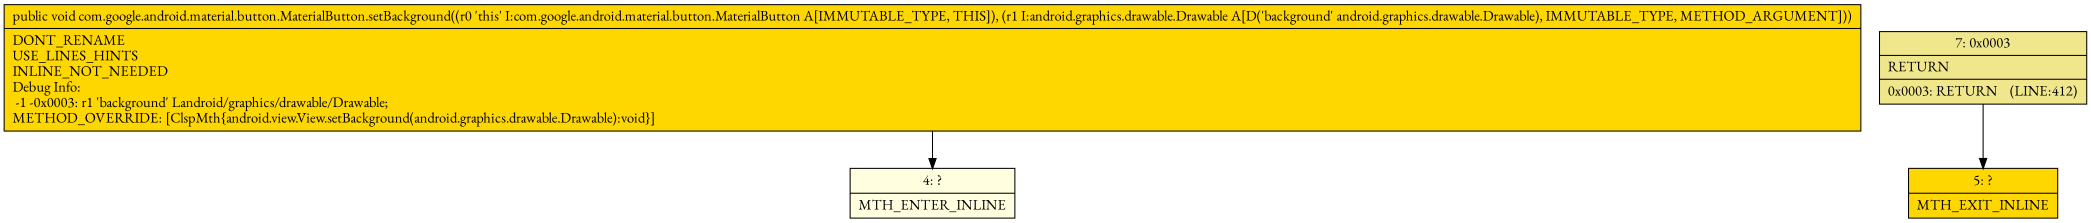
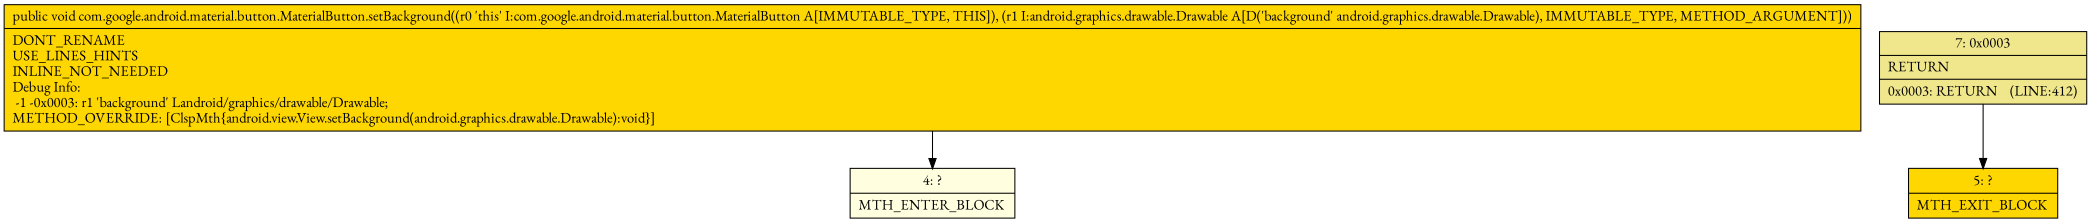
node "4: ?": text "MTH_ENTER_INLINE" -> "MTH_ENTER_BLOCK"
node "5: ?": text "MTH_EXIT_INLINE" -> "MTH_EXIT_BLOCK"
